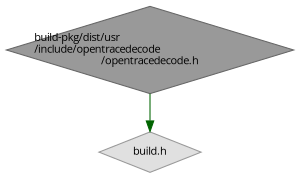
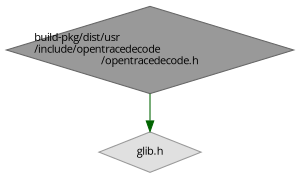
node "build.h": label "build.h" -> "glib.h"
